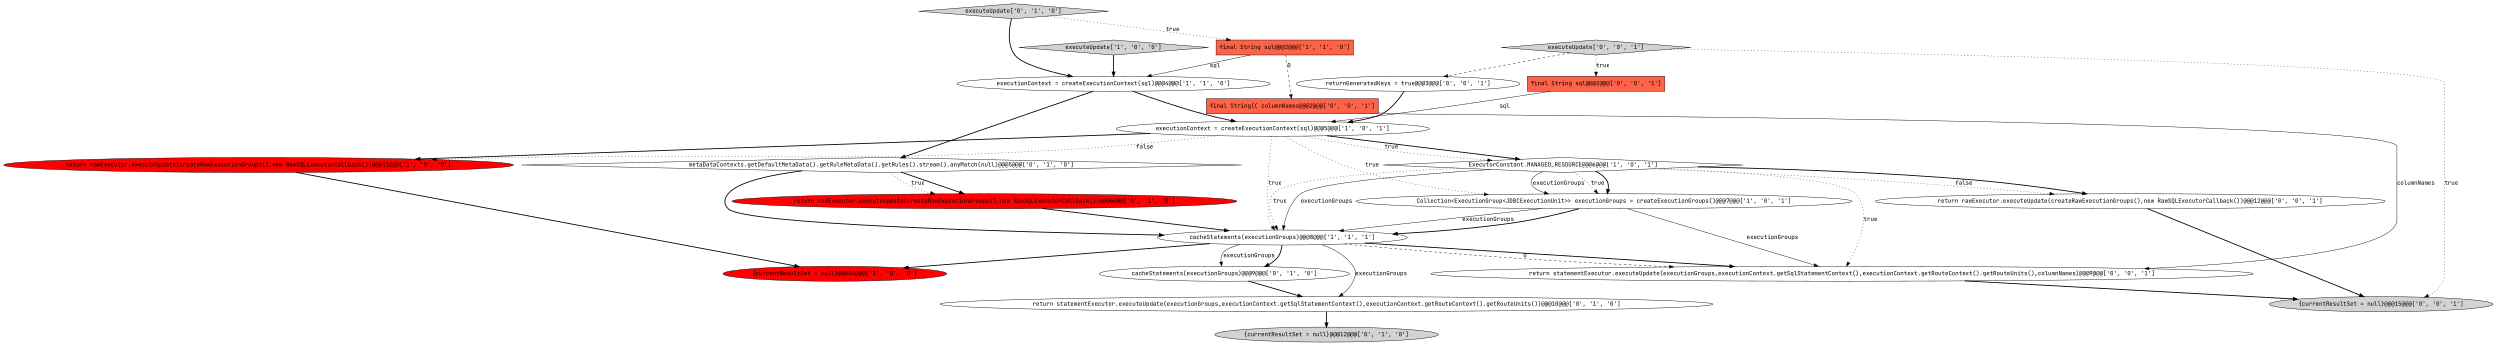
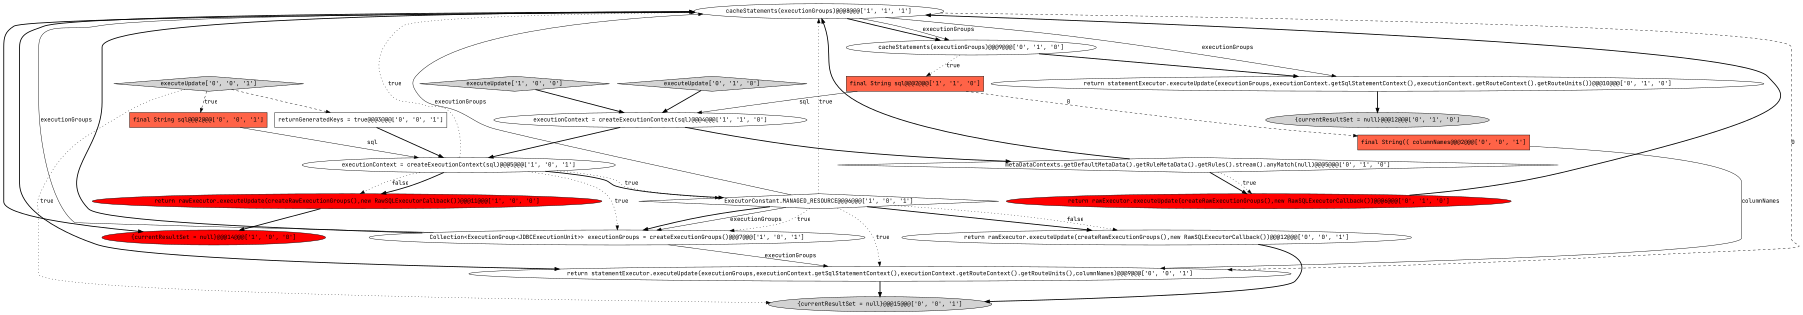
edge "executeUpdate['0', '1', '0']" -> "final String sql@@@2@@@['1', '1', '0']": now "cacheStatements(executionGroups)@@@9@@@['0', '1', '0']" -> "final String sql@@@2@@@['1', '1', '0']"
edge "executeUpdate['0', '0', '1']" -> "final String sql@@@2@@@['0', '0', '1']": style dotted -> dashed
node "returnGeneratedKeys = true@@@3@@@['0', '0', '1']": shape ellipse -> box
